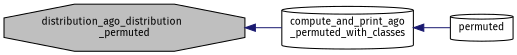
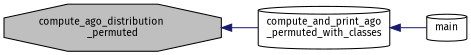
node "distribution_ago_distribution _permuted": label "distribution_ago_distribution _permuted" -> "compute_ago_distribution _permuted"
node "permuted": label "permuted" -> "main"
